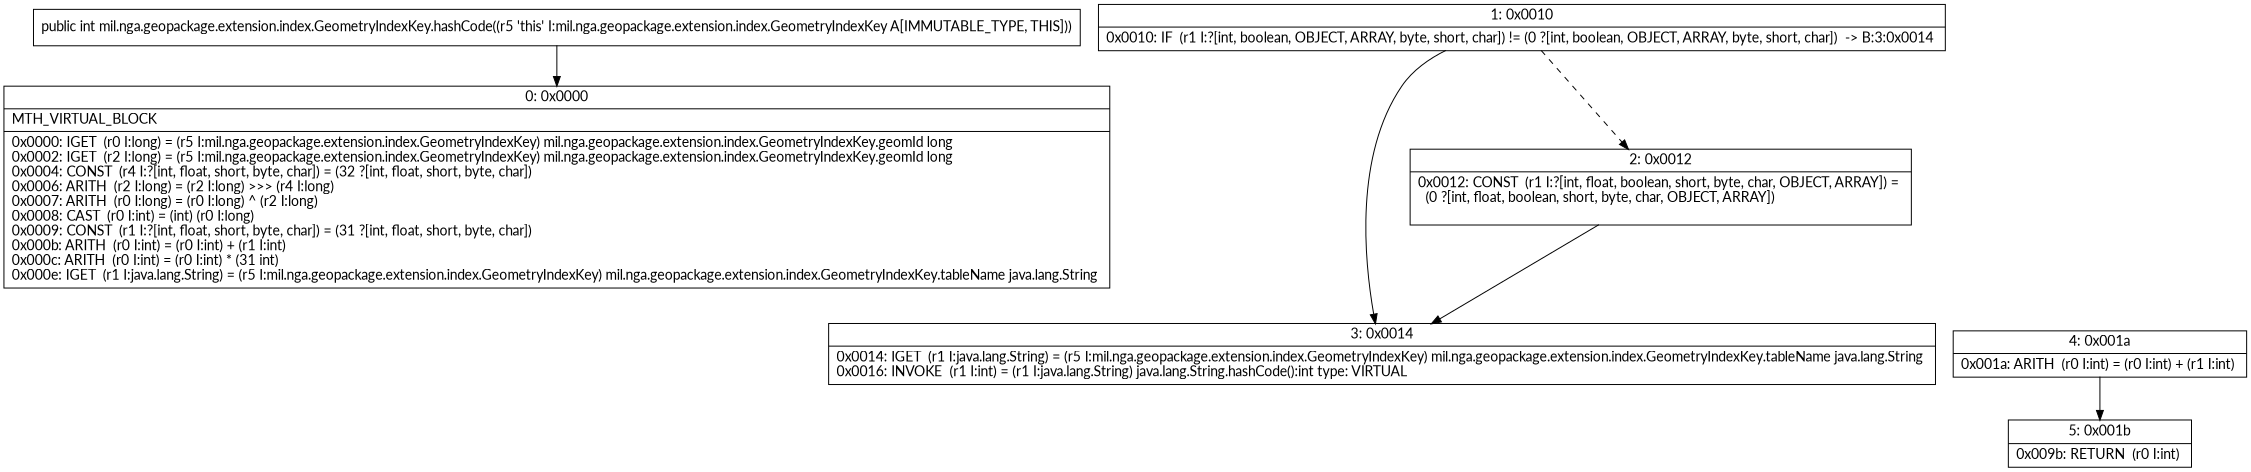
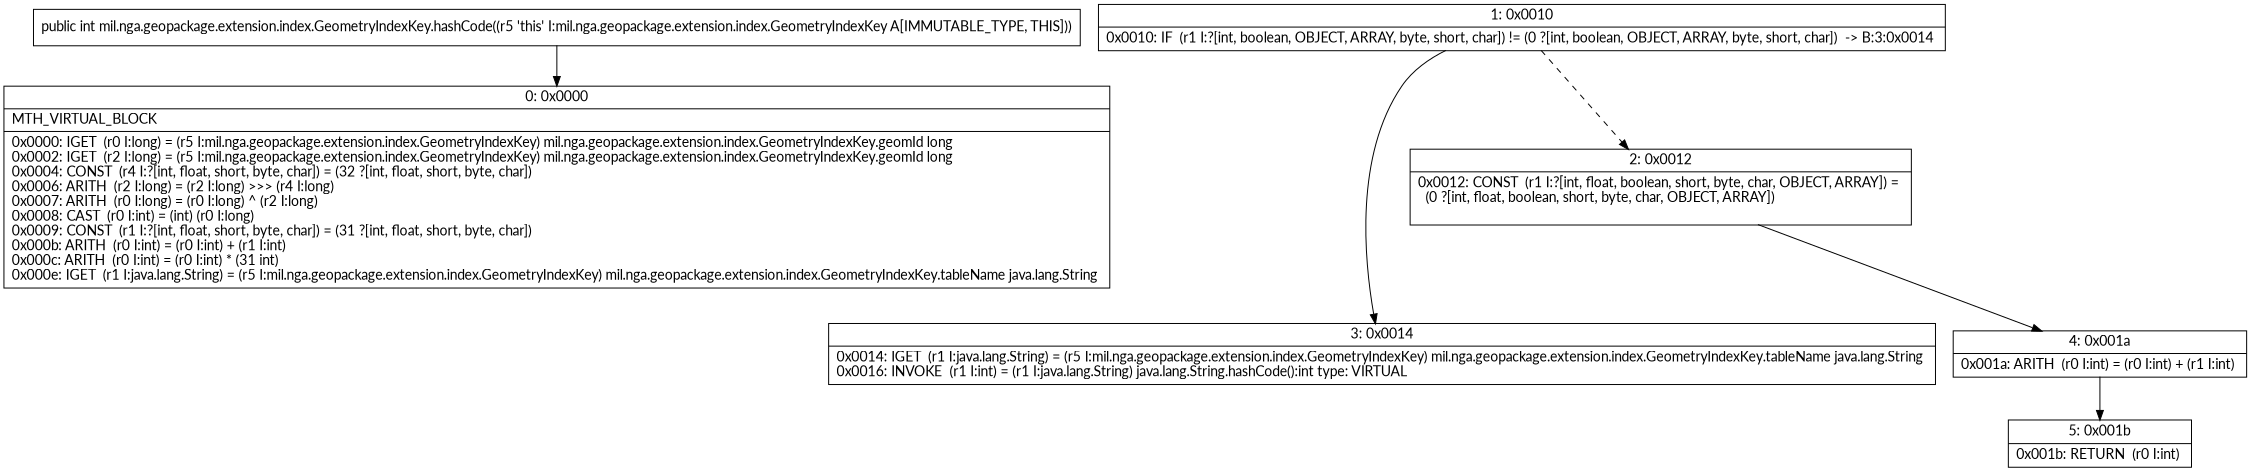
edge "2: 0x0012" -> "3: 0x0014": now "2: 0x0012" -> "4: 0x001a"
node "5: 0x001b": text "0x009b: RETURN  (r0 I:int)" -> "0x001b: RETURN  (r0 I:int)"
